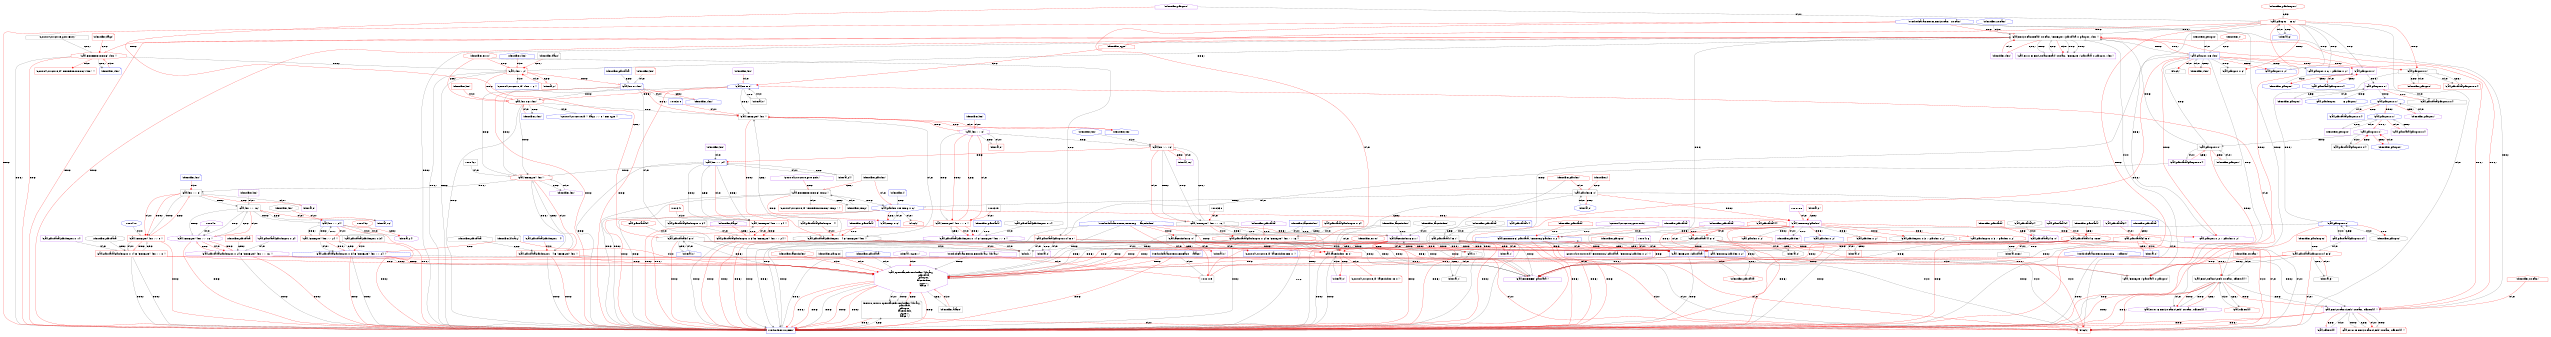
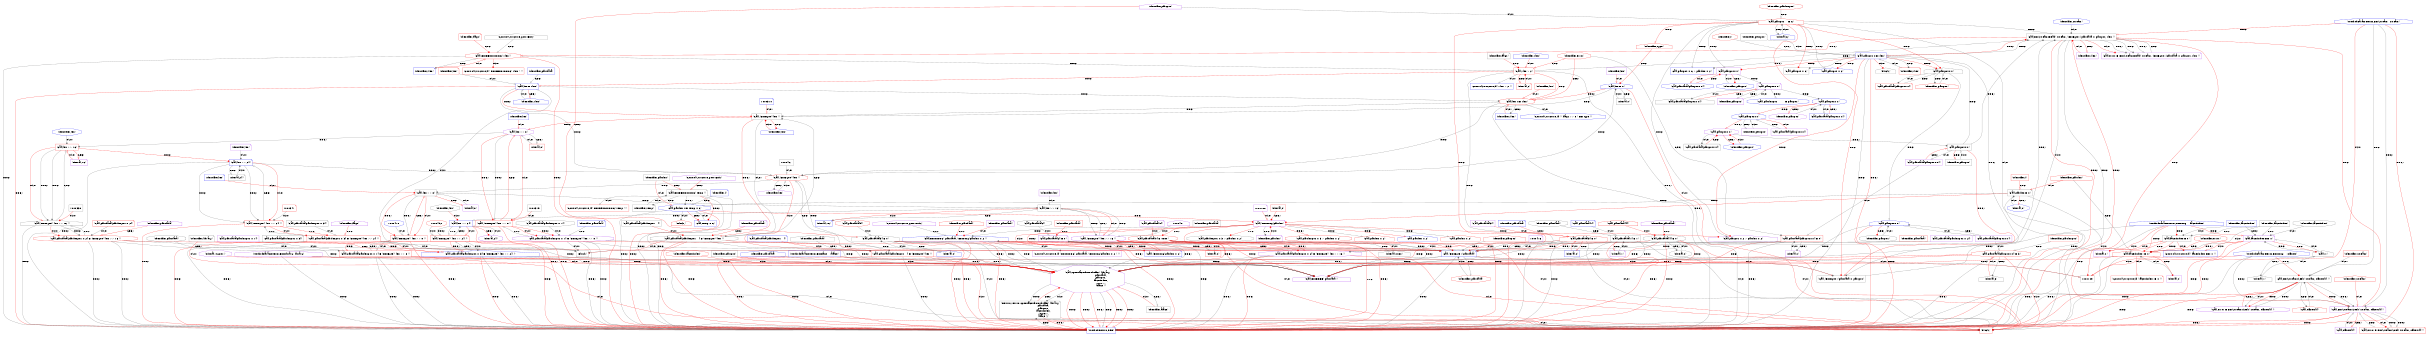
edge "(Call,len = 0)" -> "(MethodReturn,RET)": removed, label "DDG:"
